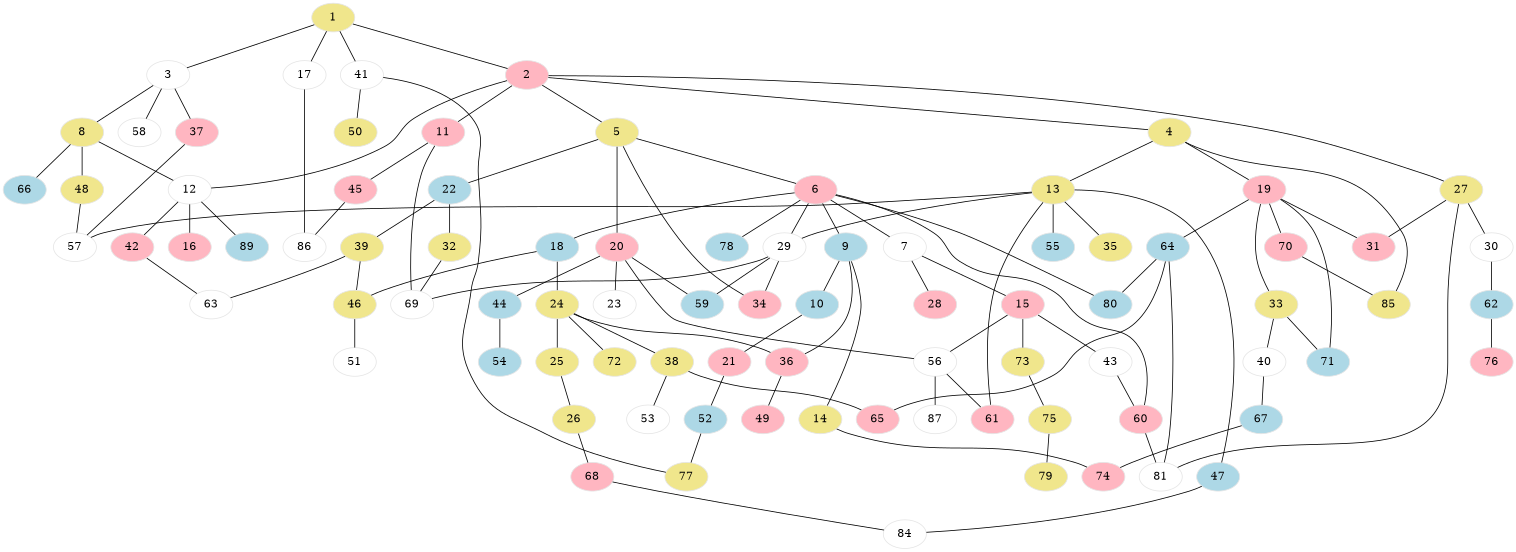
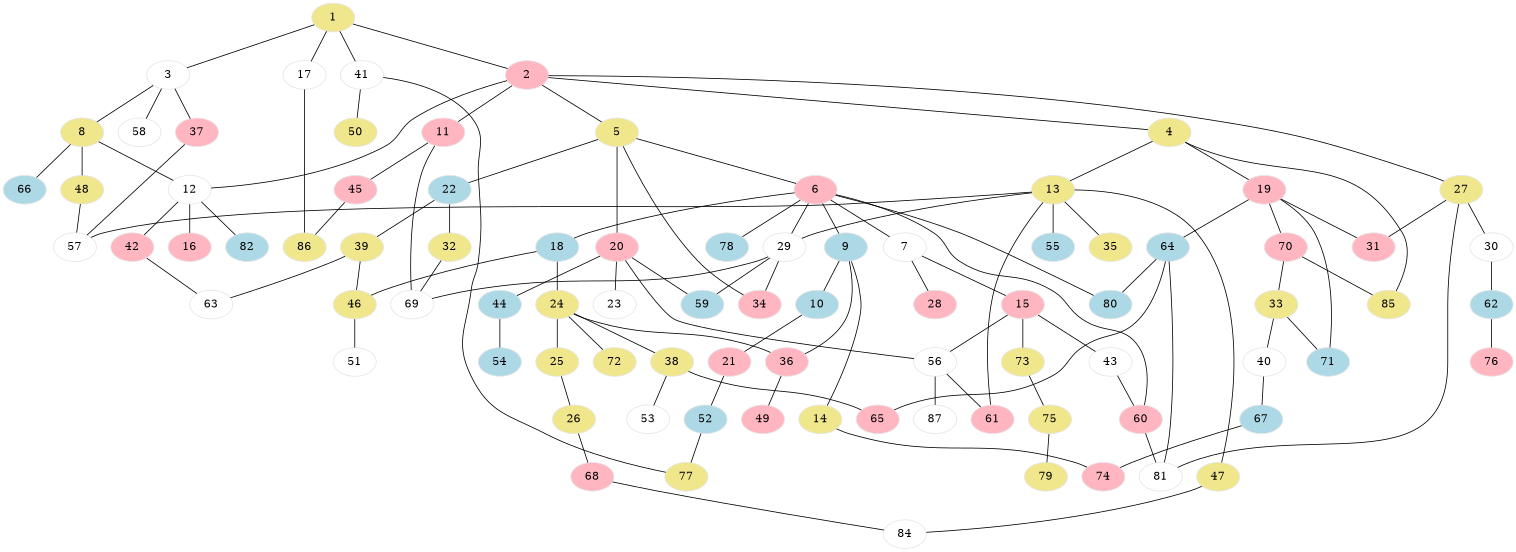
node "89": label "89" -> "82"
node "86": fillcolor white -> khaki
edge "19" -- "33": now "70" -- "33"
node "47": fillcolor lightblue -> khaki
